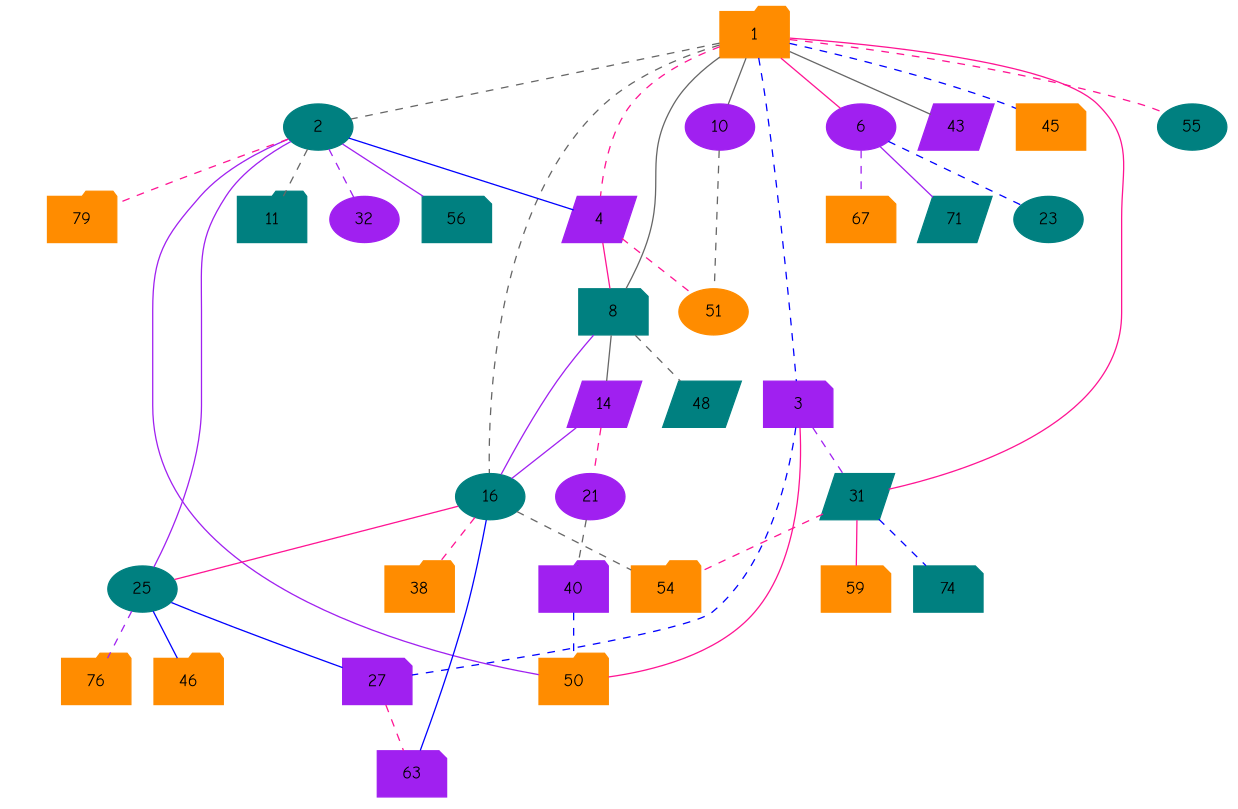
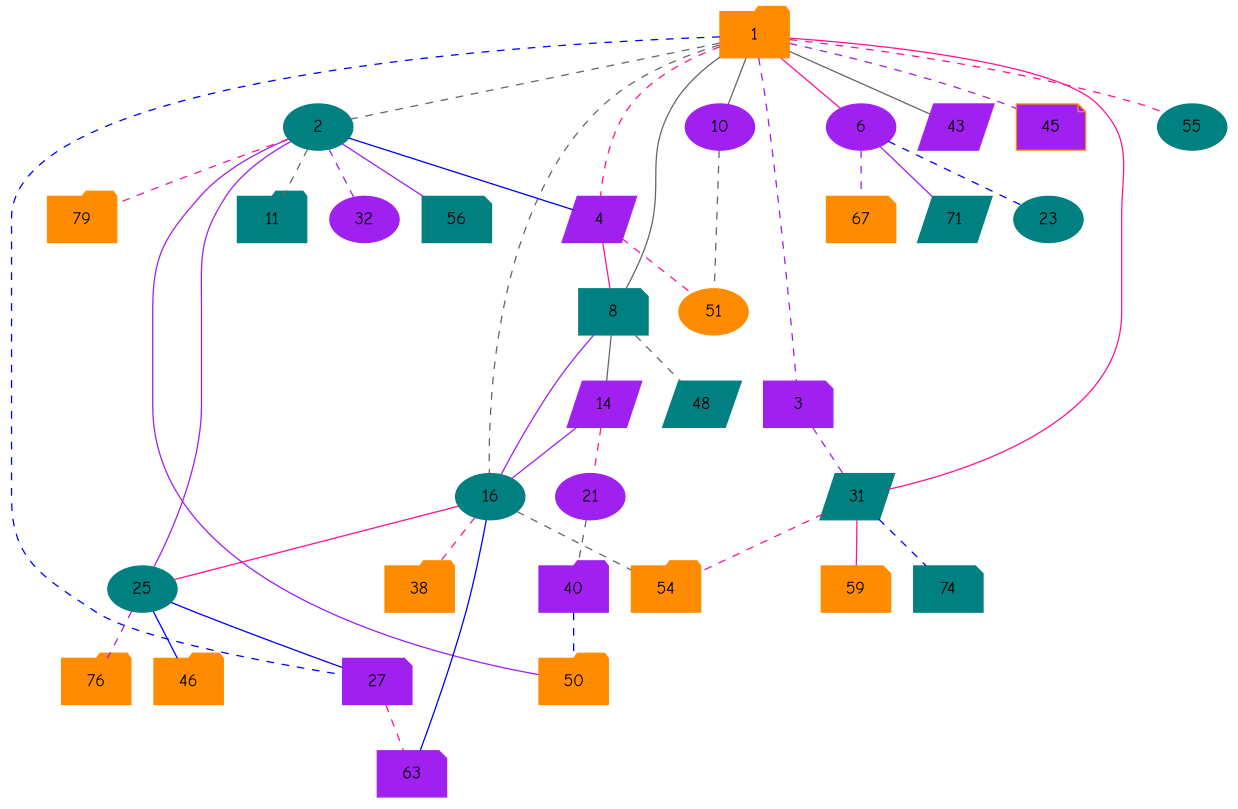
edge "1" -- "45": color blue -> purple
node "45": fillcolor darkorange -> purple
edge "1" -- "3": color blue -> purple
edge "3" -- "50": removed
edge "3" -- "27": now "1" -- "27"
